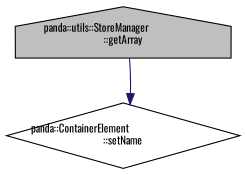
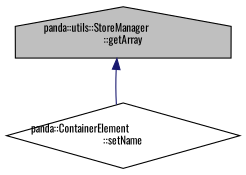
edge "panda::utils::StoreManager ::getArray" -> "panda::ContainerElement ::setName": reversed
